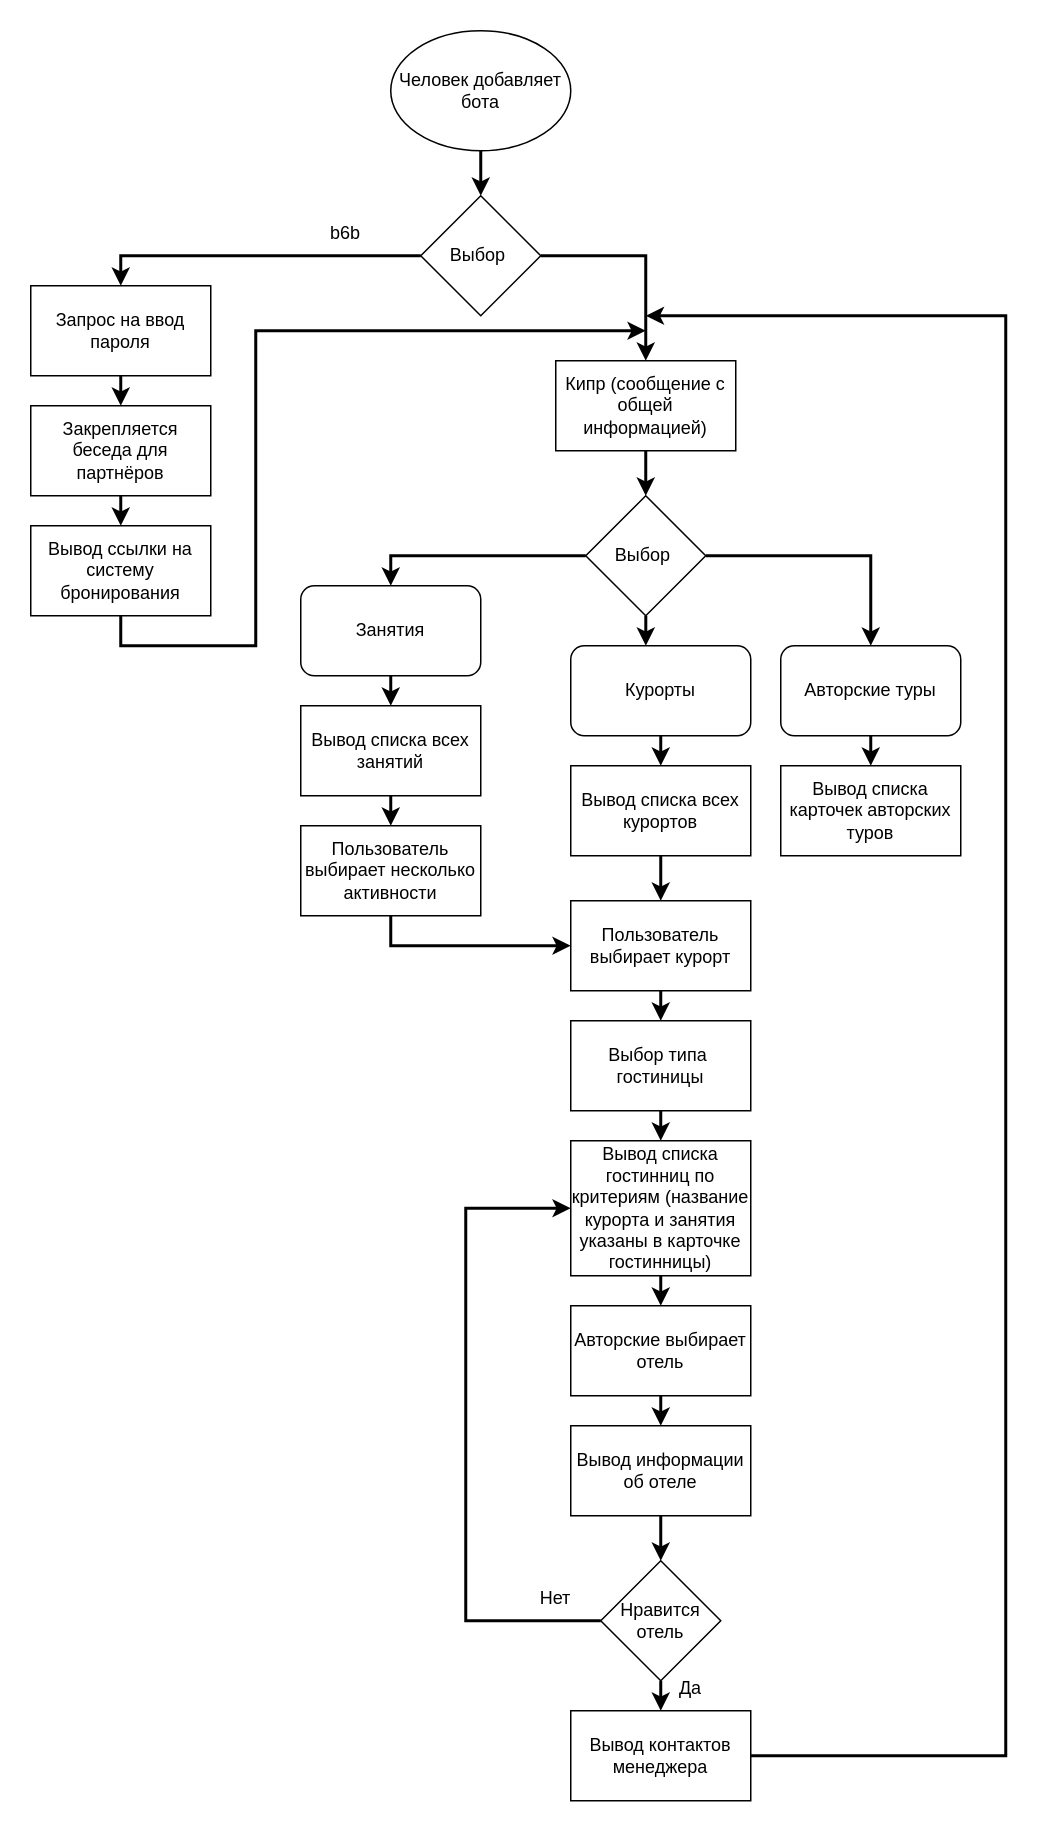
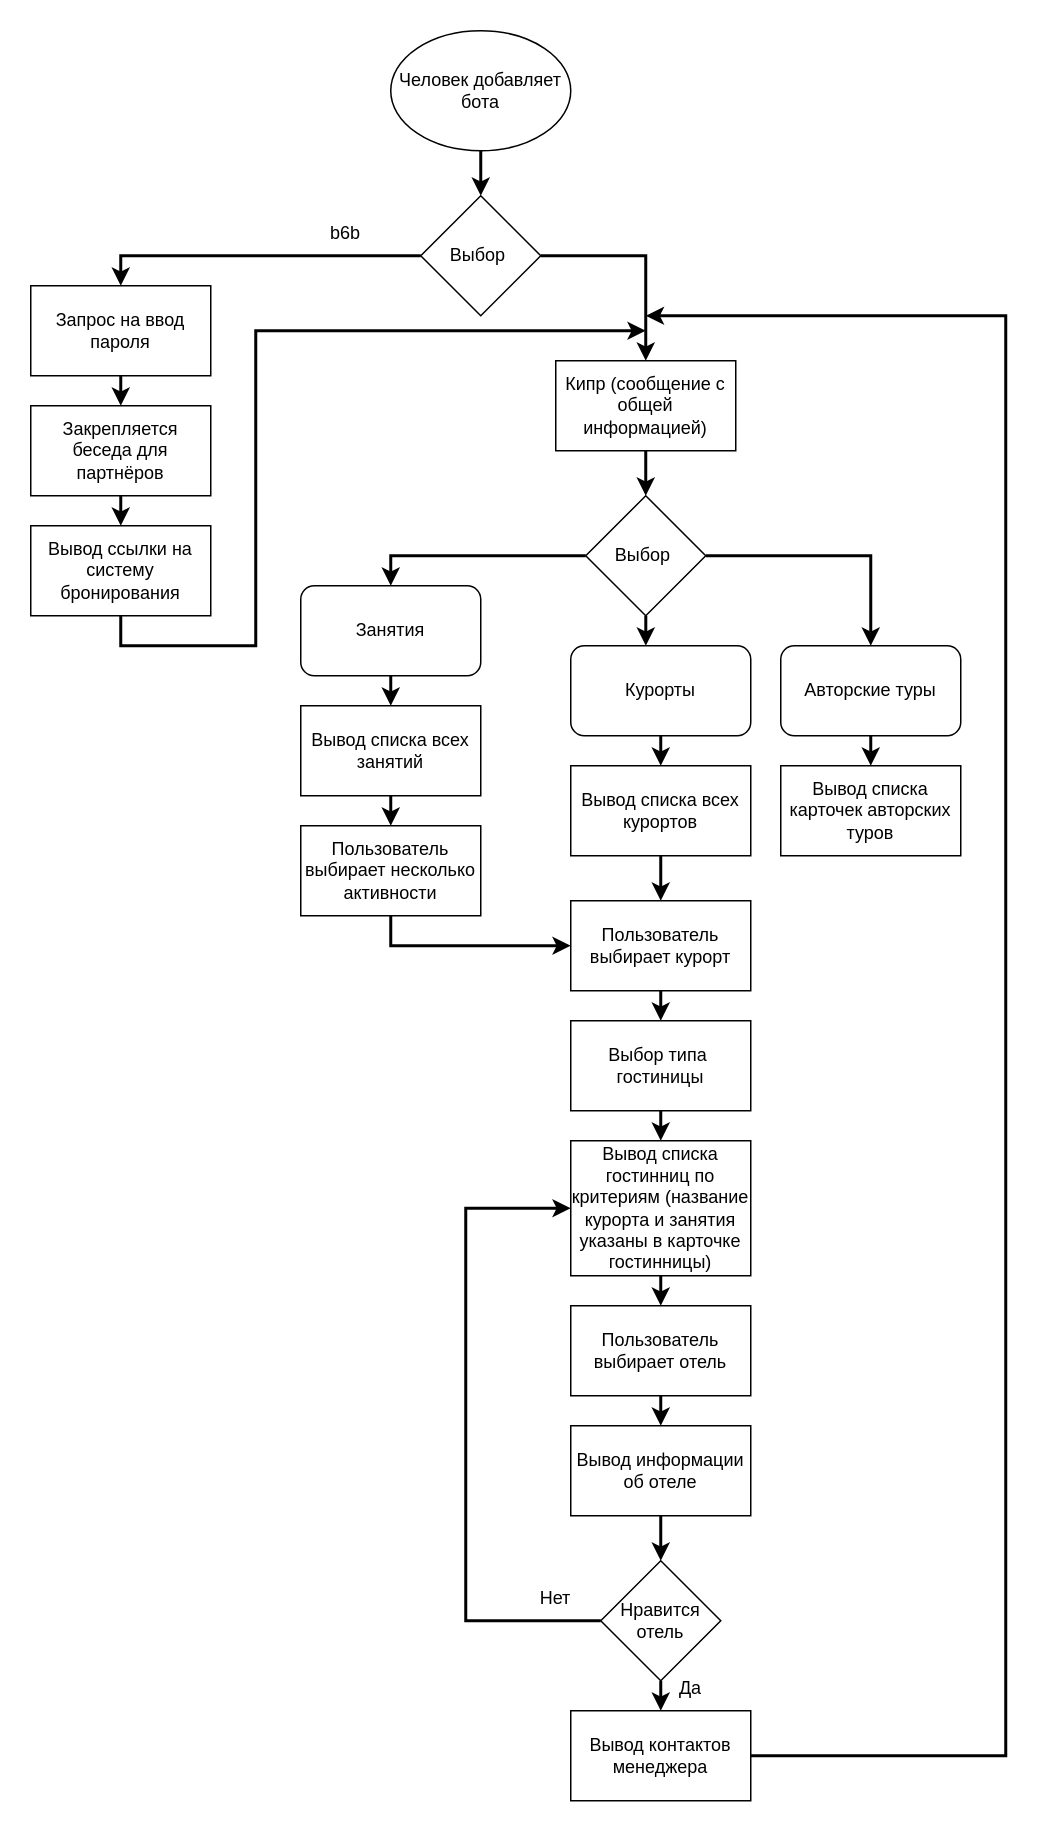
node "Авторские выбирает отель": label "Авторские выбирает отель" -> "Пользователь выбирает отель"
